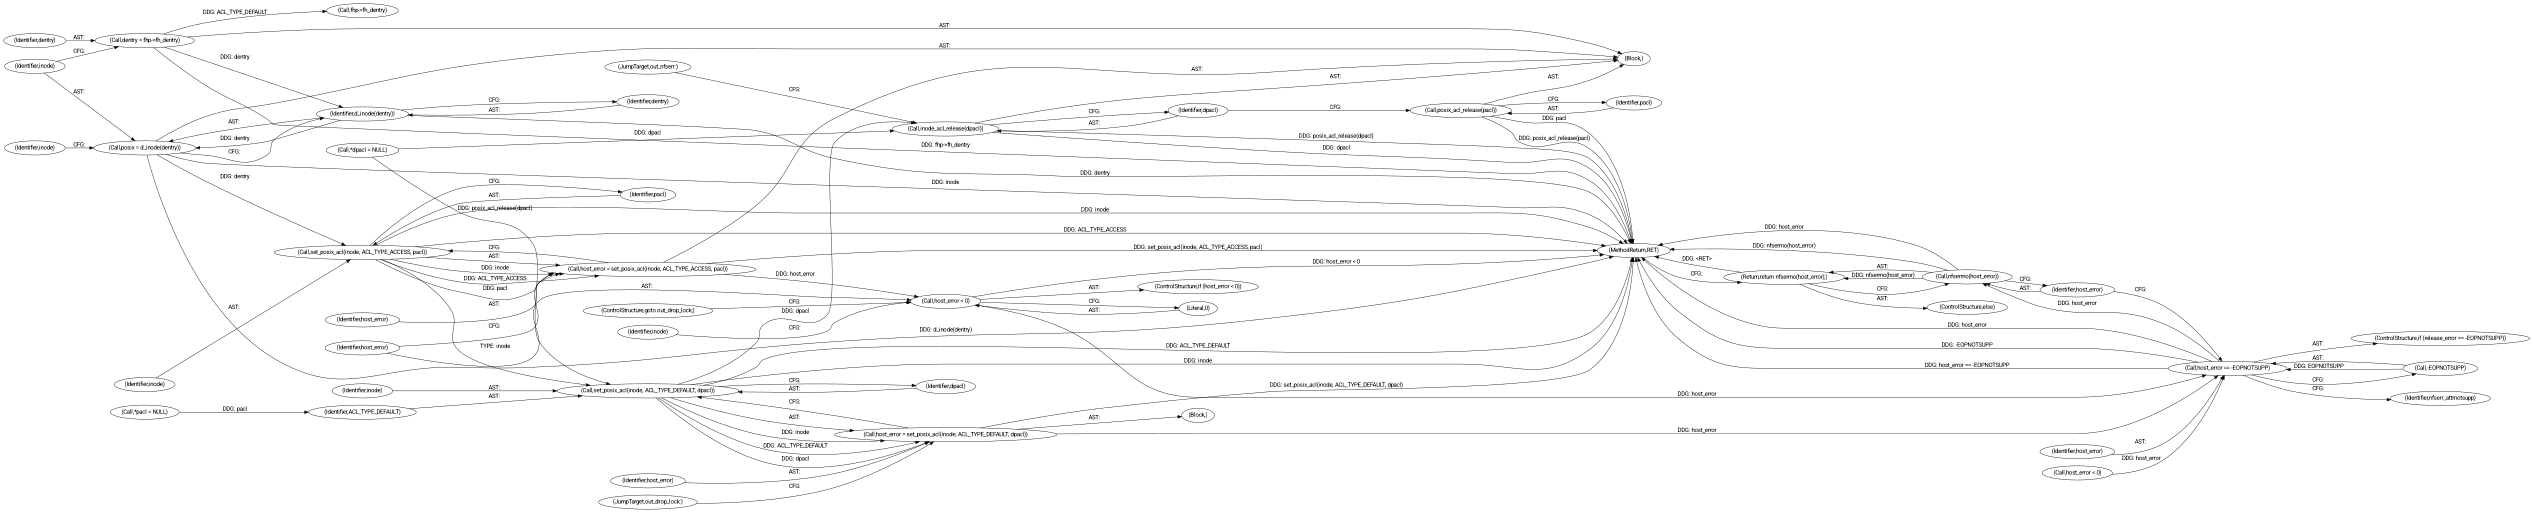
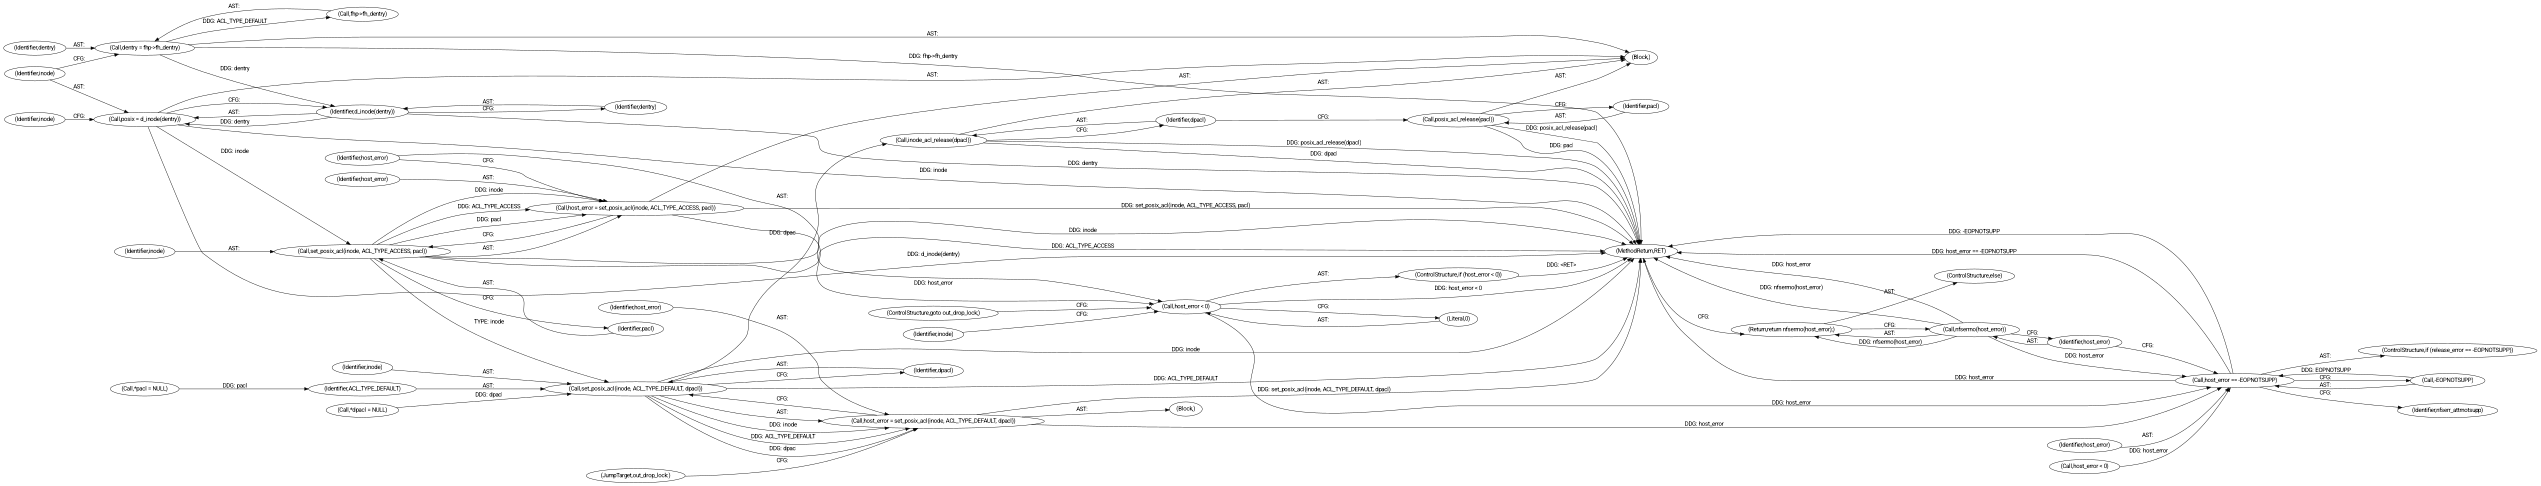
edge "(Call,fhp->fh_dentry)" -> "(Call,dentry = fhp->fh_dentry)": added, label "AST:"
node "(JumpTarget,out_nfserr:)": removed
edge "(Call,*dpacl = NULL)" -> "(Call,inode_acl_release(dpacl))": removed, label "DDG: dpacl"
edge "(Call,posix = d_inode(dentry))" -> "(Call,set_posix_acl(inode, ACL_TYPE_ACCESS, pacl))": label "DDG: dentry" -> "DDG: inode"
edge "(Call,*dpacl = NULL)" -> "(Call,set_posix_acl(inode, ACL_TYPE_DEFAULT, dpacl))": label "DDG: posix_acl_release(dpacl)" -> "DDG: dpacl"
edge "(Return,return nfserrno(host_error);)" -> "(MethodReturn,RET)": now "(ControlStructure,if (host_error < 0))" -> "(MethodReturn,RET)"
edge "(Call,host_error == -EOPNOTSUPP)" -> "(Call,nfserrno(host_error))": reversed
